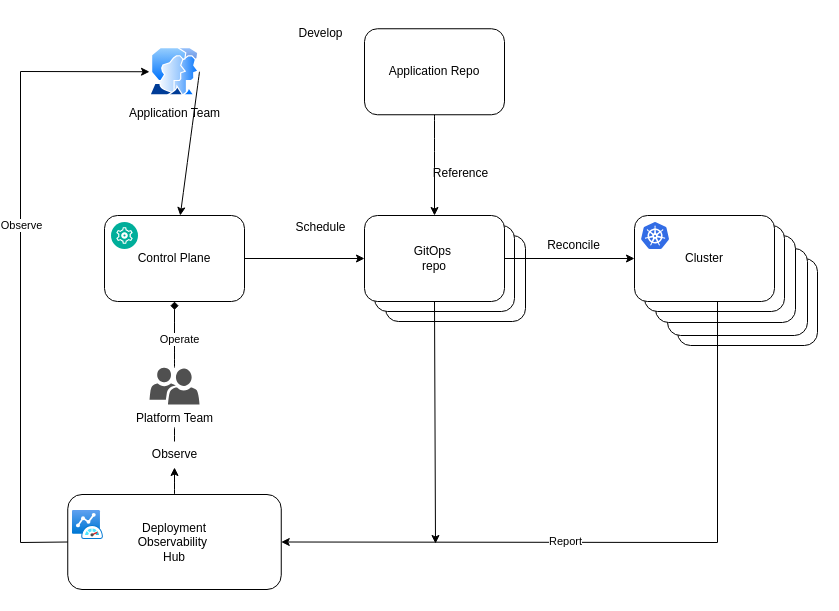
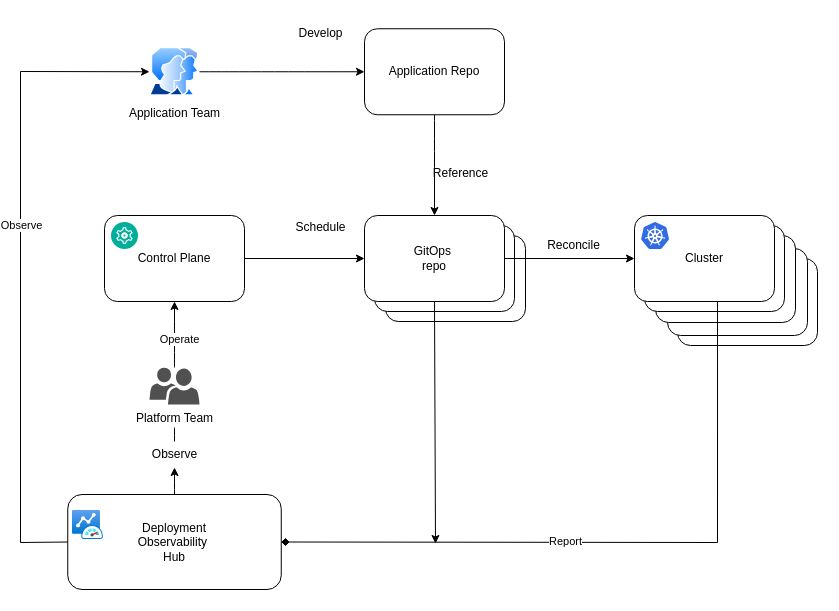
edge "Application Team" -> "Control Plane": now "Application Team" -> "Application Repo"
edge "Platform Team" -> "Control Plane": arrowhead diamond -> classic
edge "Cluster" -> "Deployment Observability Hub": arrowhead classic -> diamond
